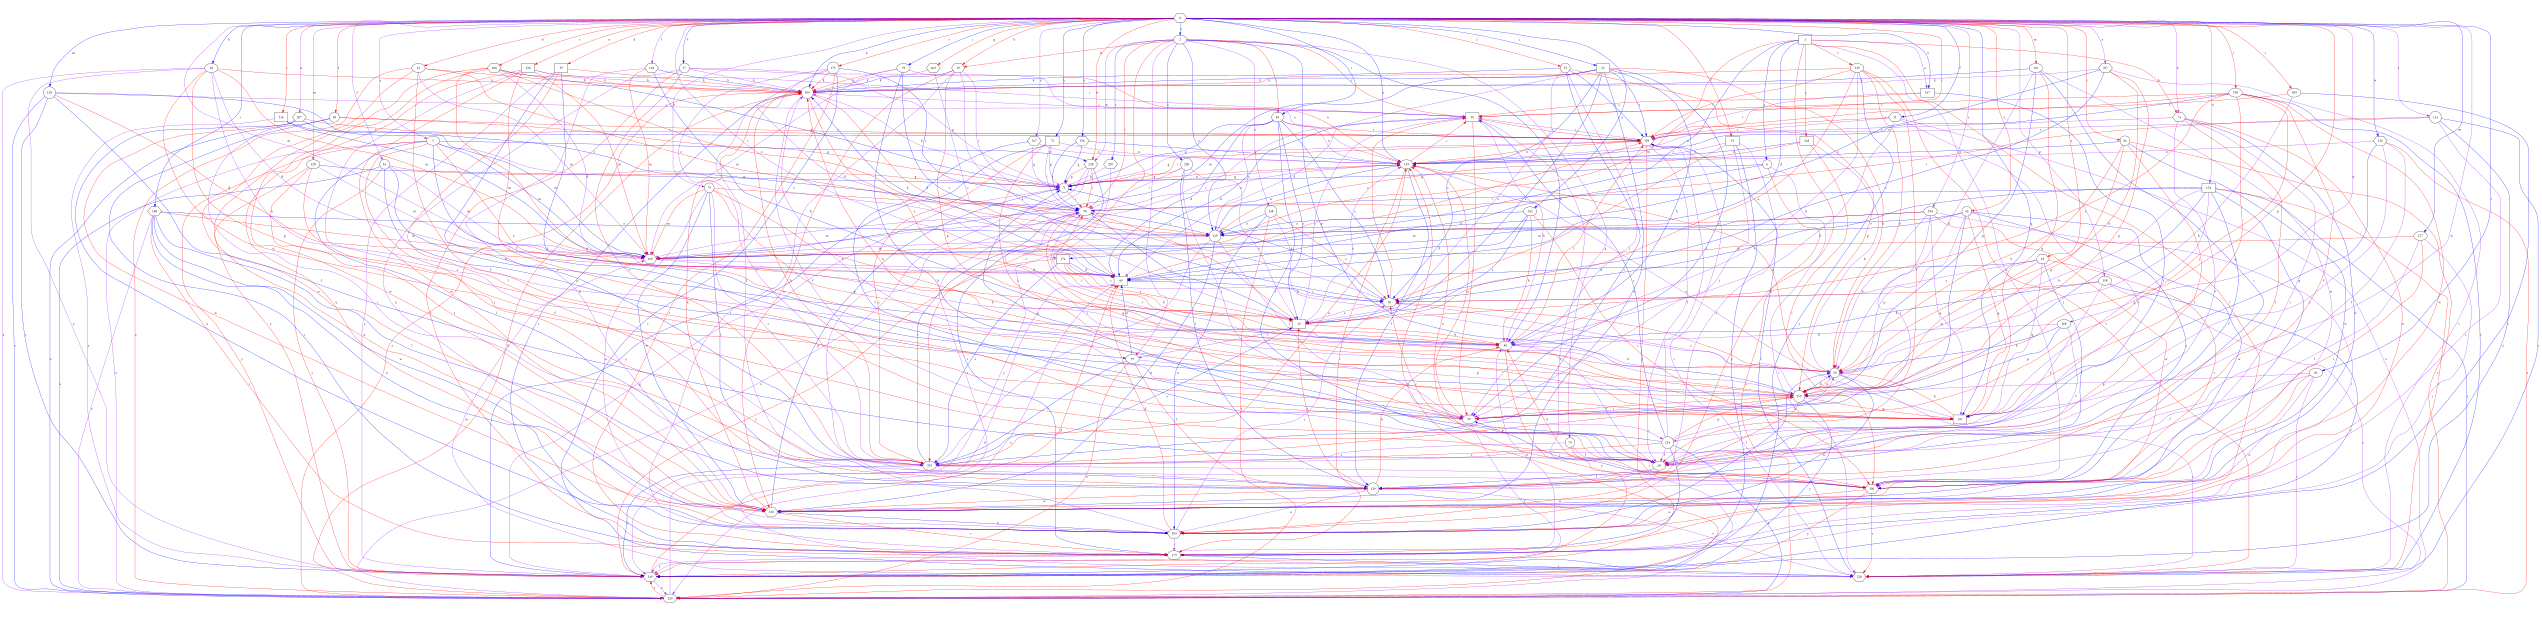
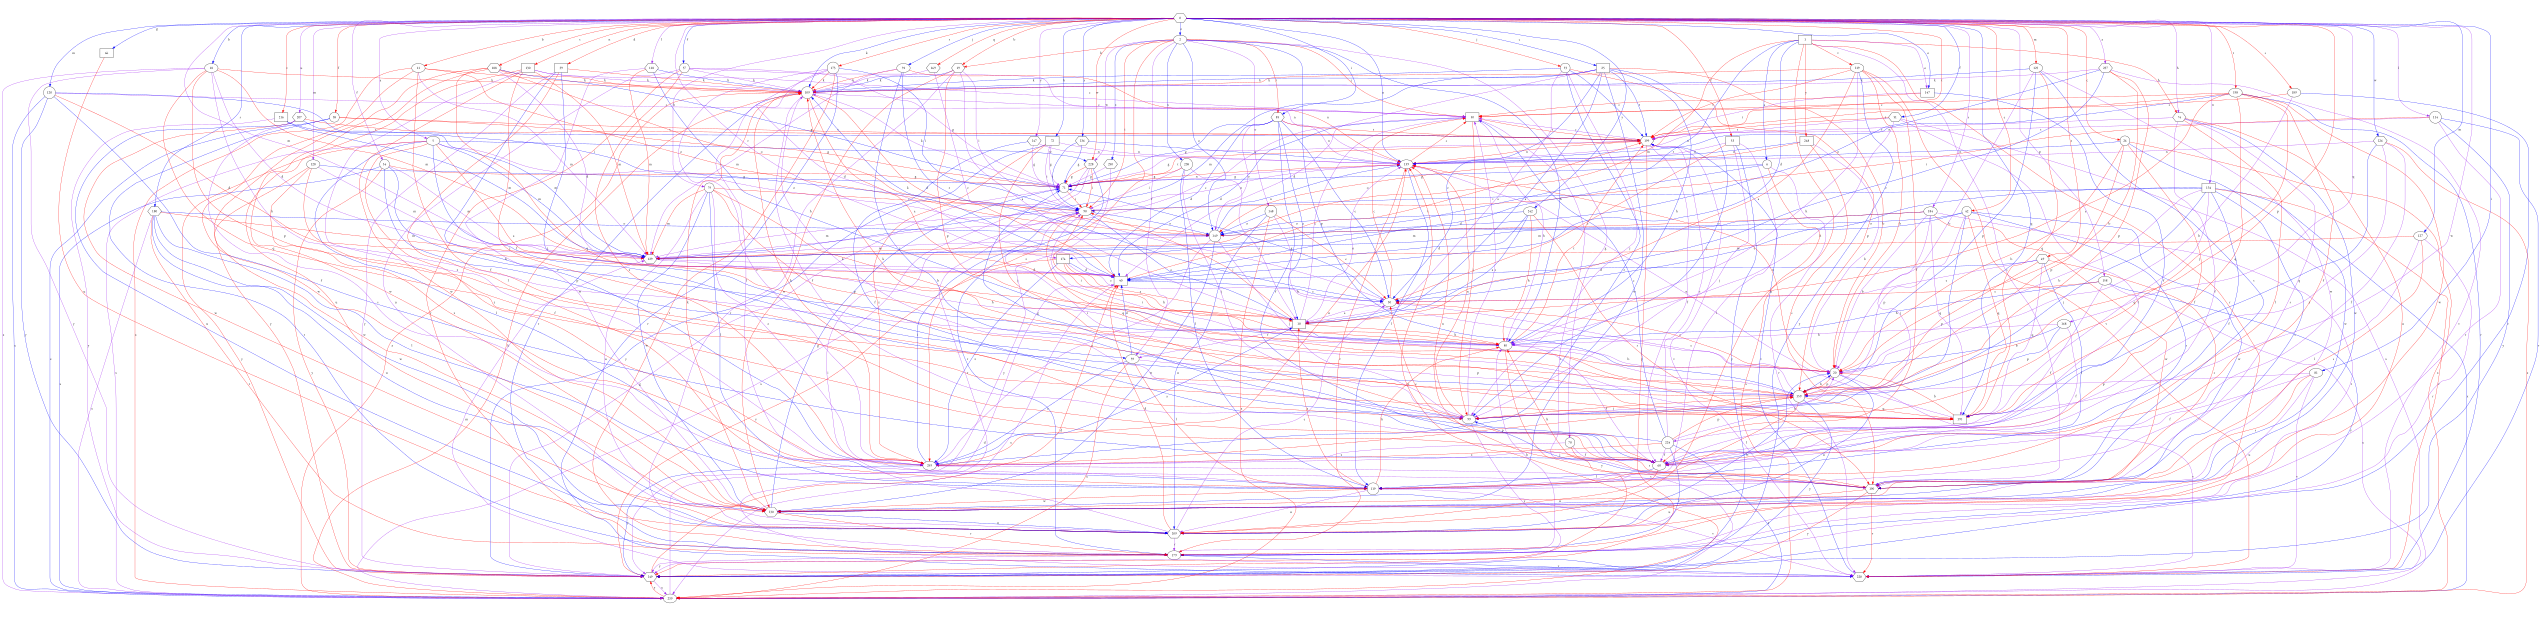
node "66": added
edge "99" -> "224": now "99" -> "30"
